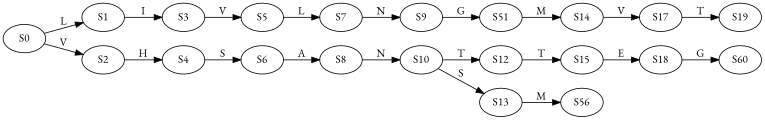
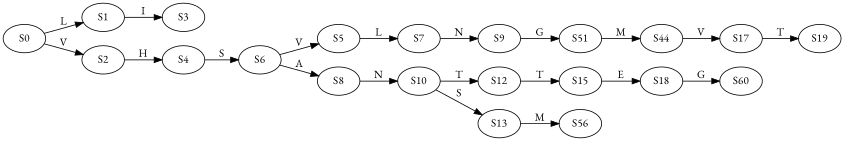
edge "S3" -> "S5": now "S6" -> "S5"
node "S14": label "S14" -> "S44"
